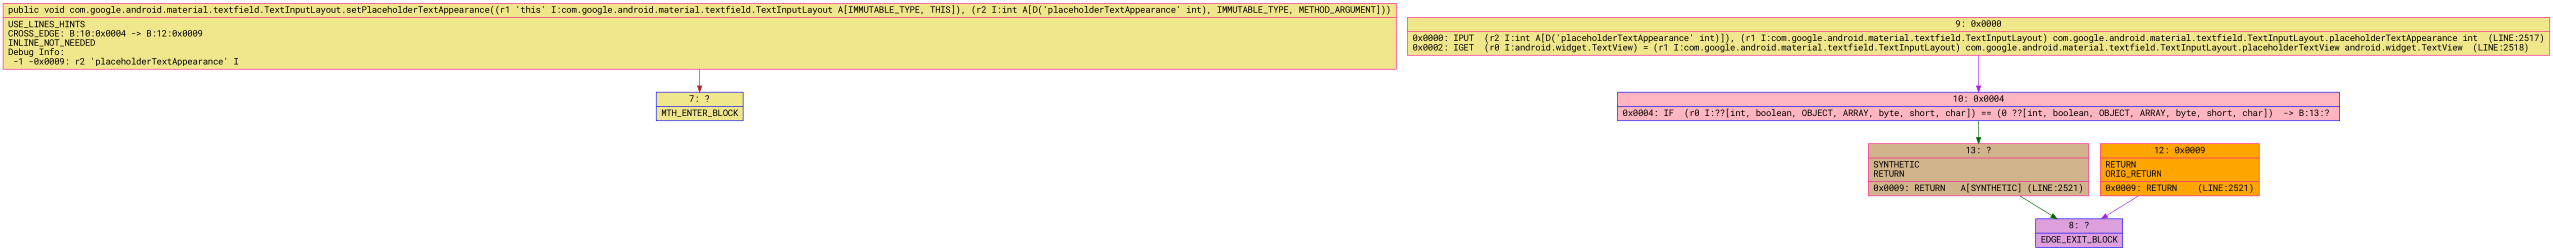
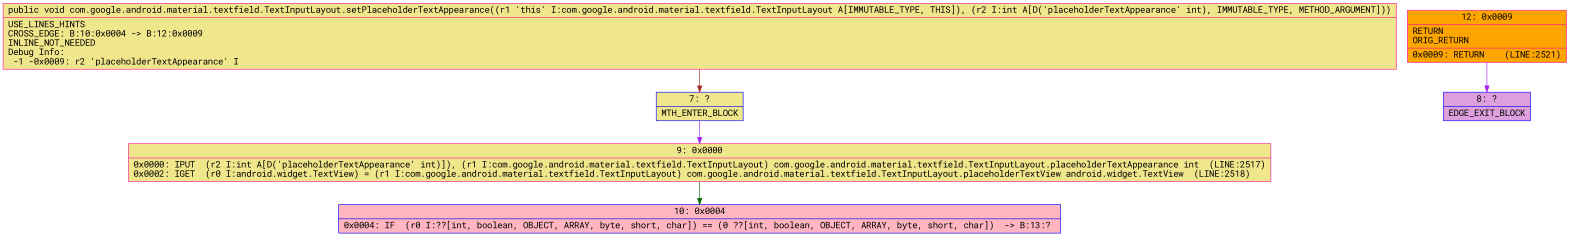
edge "9: 0x0000" -> "10: 0x0004": color purple -> darkgreen
edge "7: ?" -> "9: 0x0000": added
node "13: ?": removed
